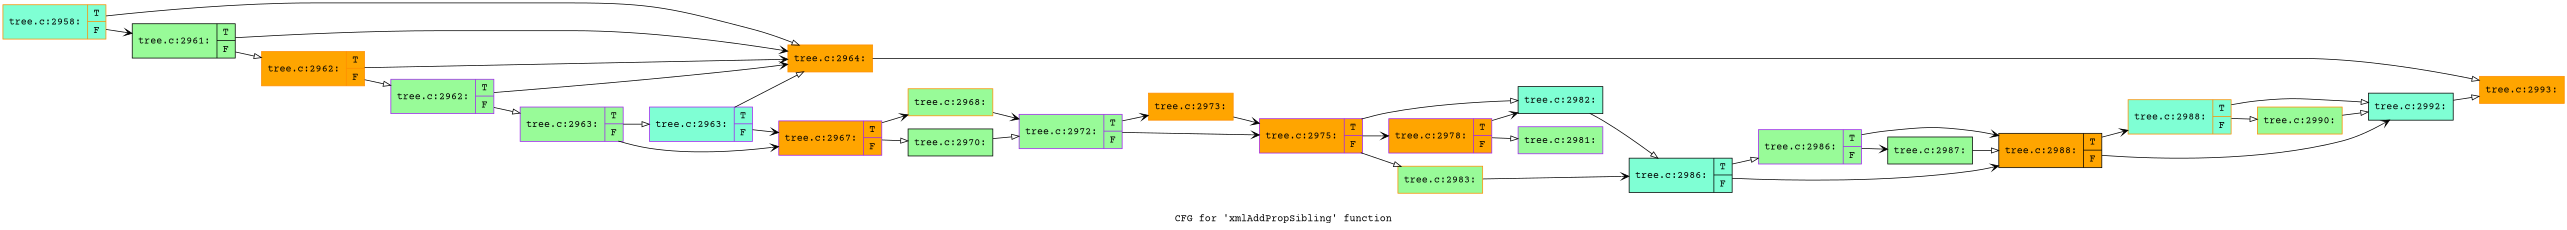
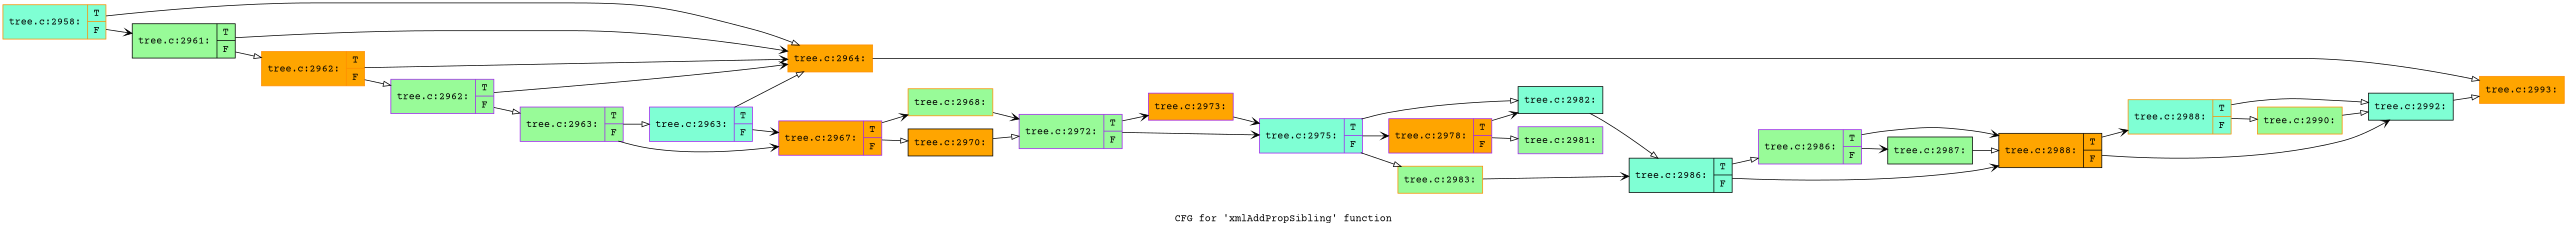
node "tree.c:2973:": color darkorange -> purple
node "tree.c:2975:": fillcolor orange -> aquamarine
node "tree.c:2970:": fillcolor palegreen -> orange
